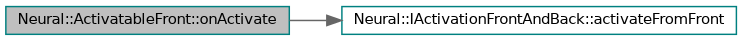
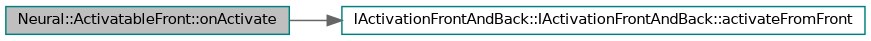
node "Neural::IActivationFrontAndBack::activateFromFront": label "Neural::IActivationFrontAndBack::activateFromFront" -> "IActivationFrontAndBack::IActivationFrontAndBack::activateFromFront"
